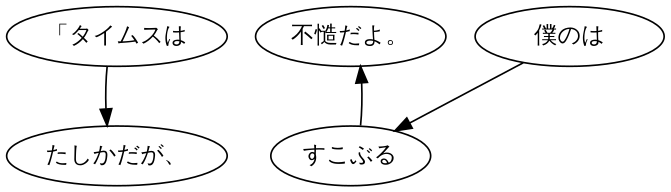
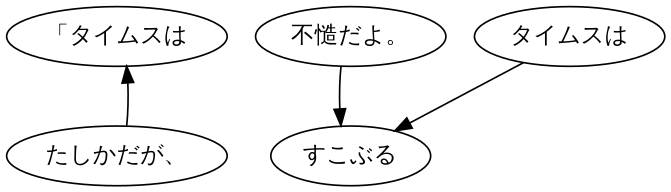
node "僕のは": label "僕のは" -> "タイムスは"
edge "「タイムスは" -> "たしかだが、": reversed
edge "すこぶる" -> "不慥だよ。": reversed
